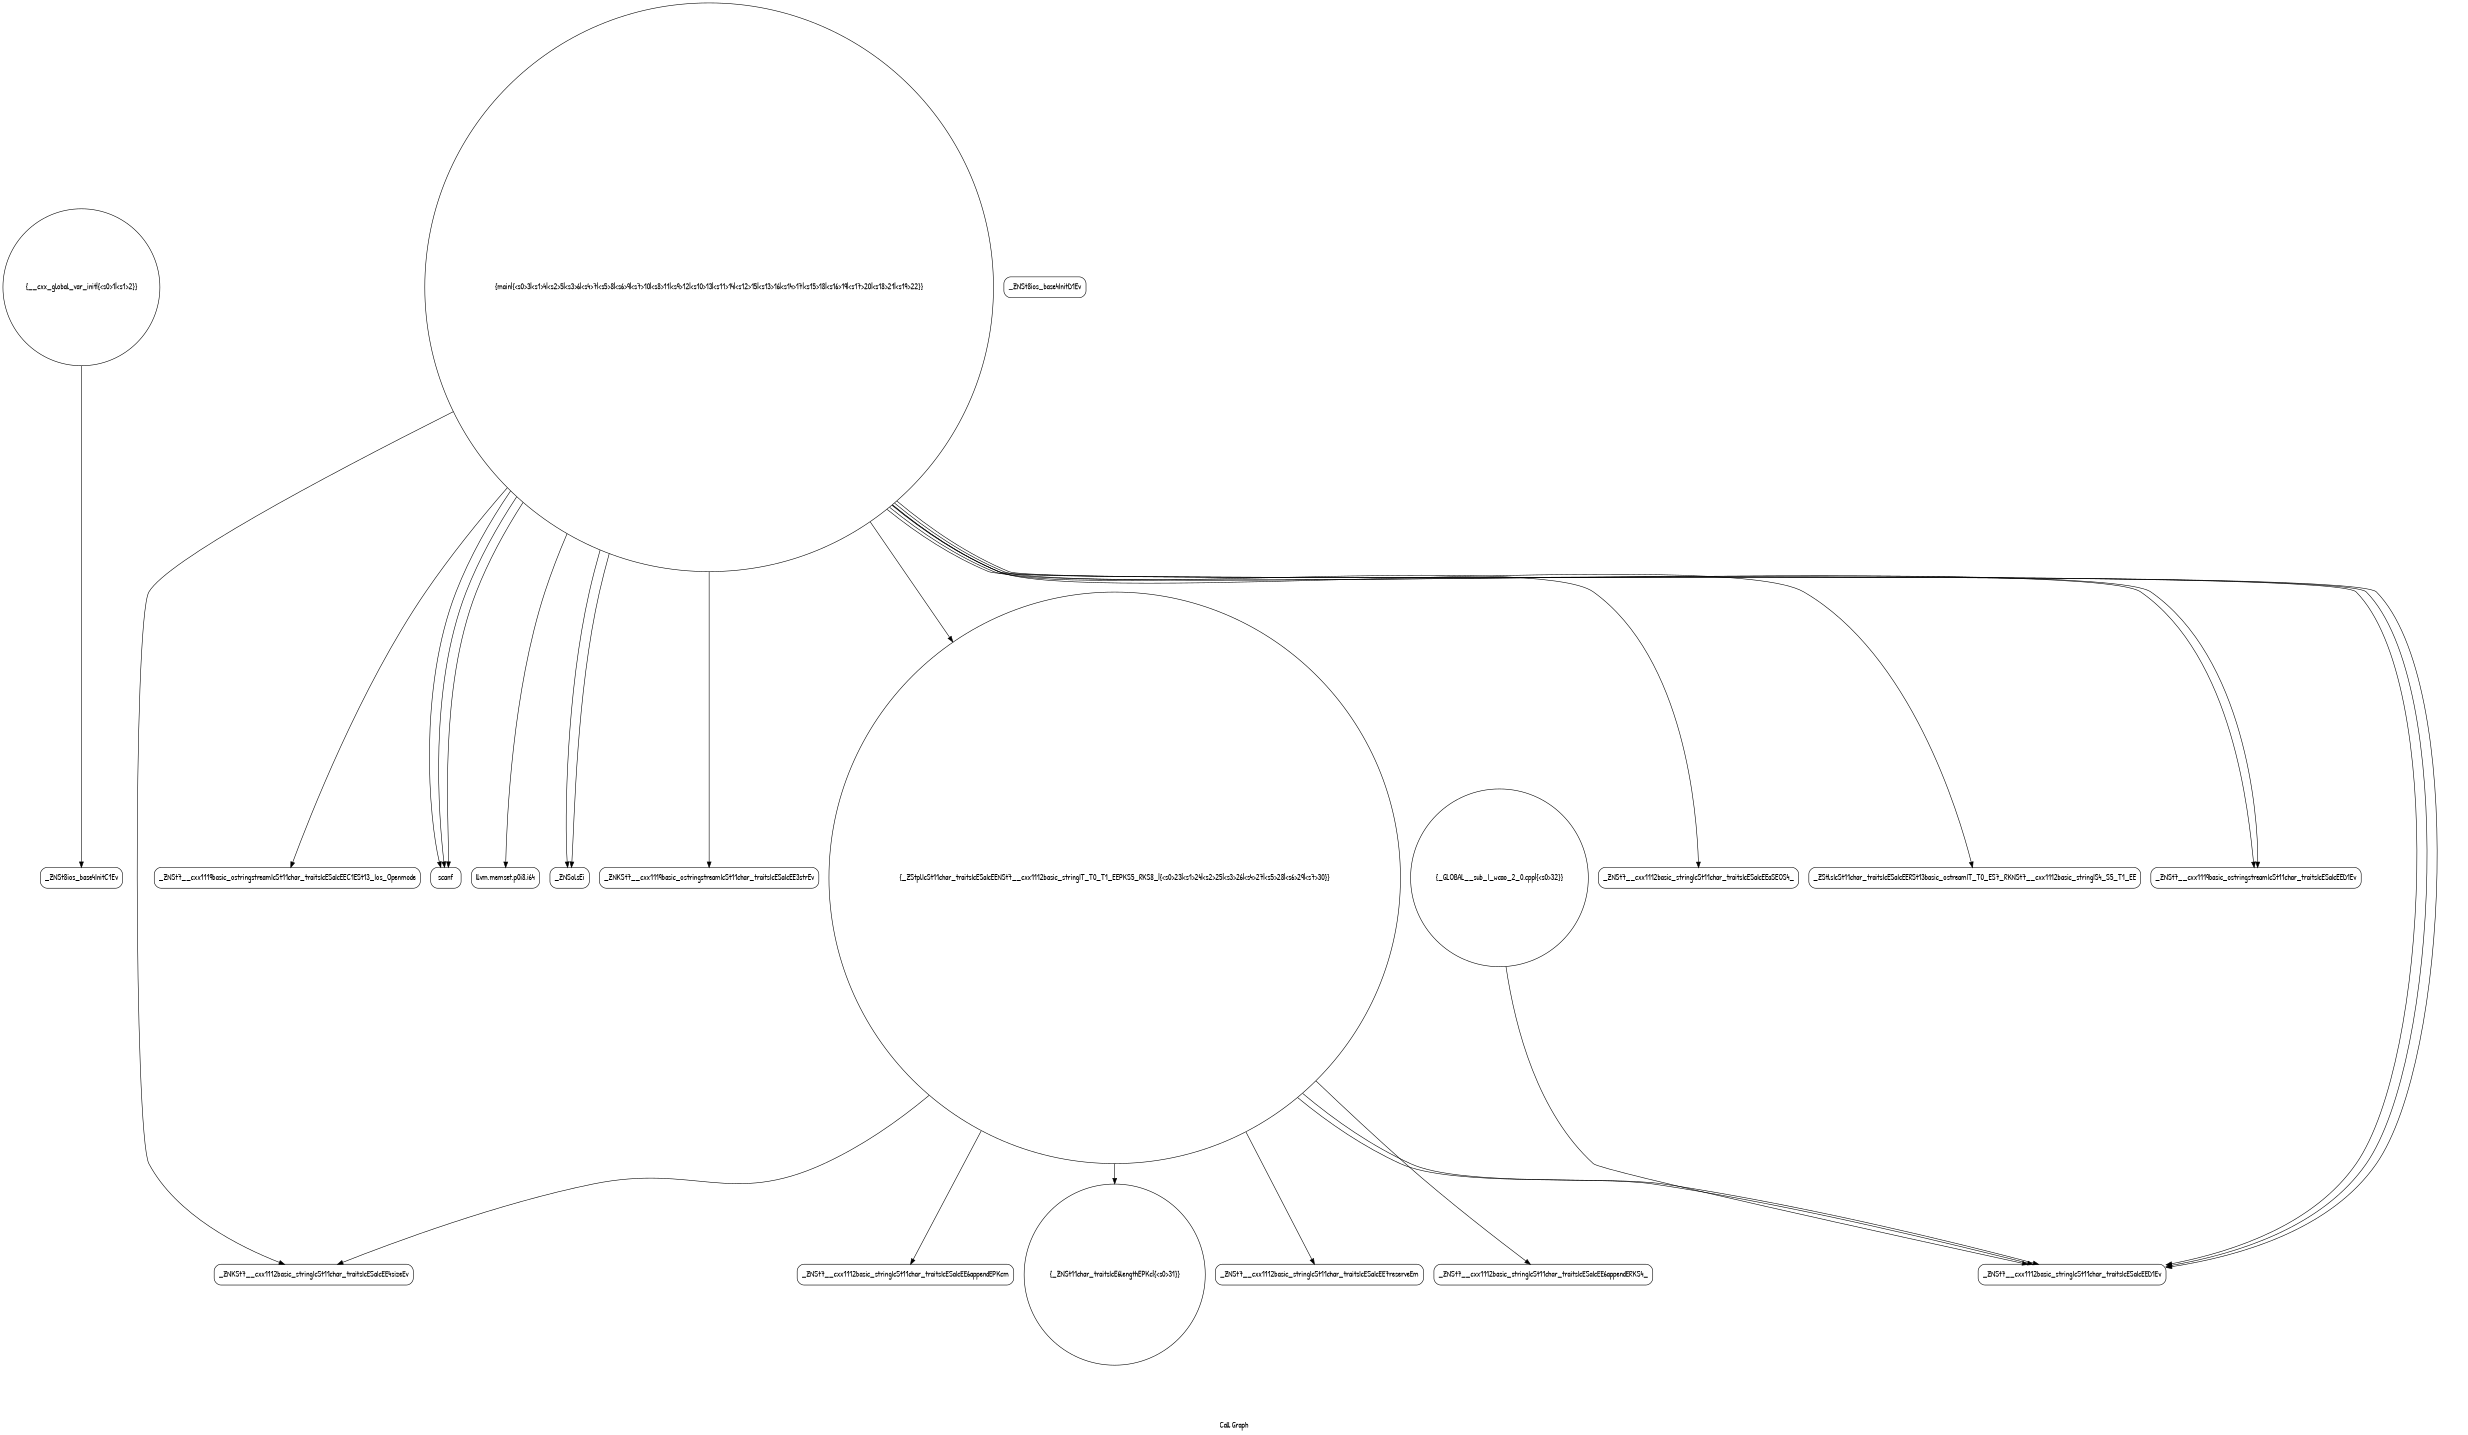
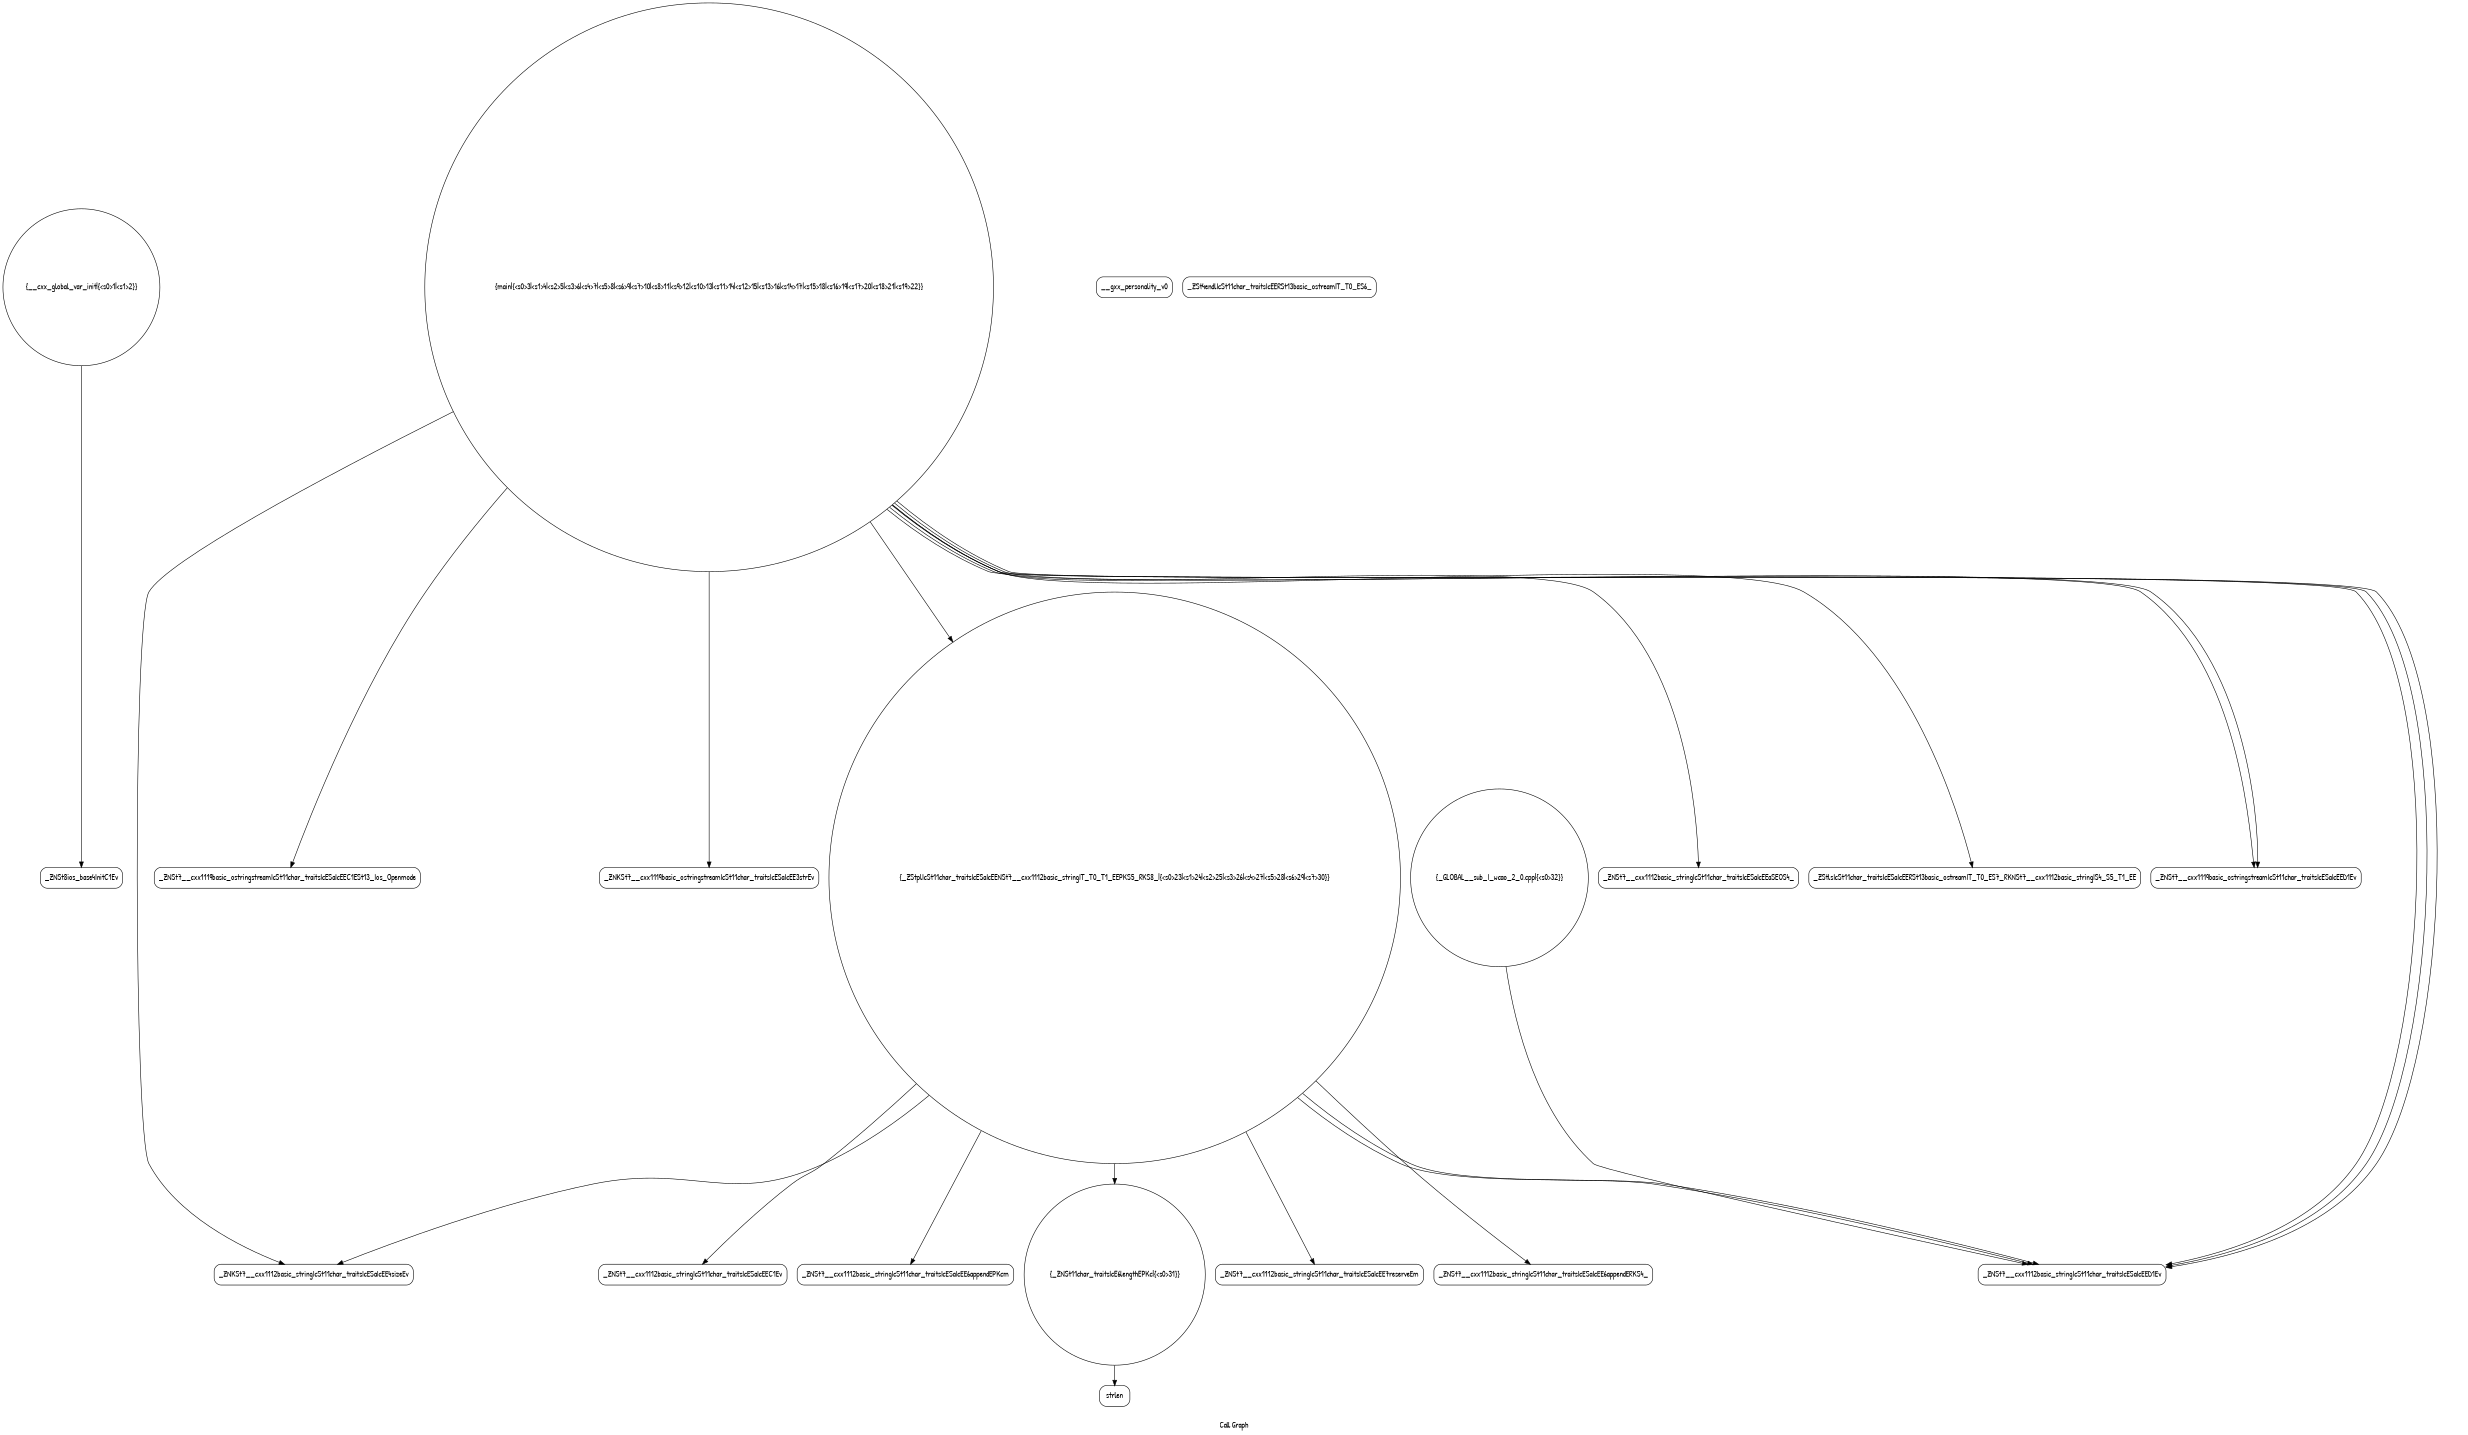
node "_ZNSt8ios_base4InitD1Ev": removed
node "__gxx_personality_v0": added
node "_ZSt4endlIcSt11char_traitsIcEERSt13basic_ostreamIT_T0_ES6_": added
node "scanf": removed
node "llvm.memset.p0i8.i64": removed
node "_ZNSolsEi": removed
node "_ZNSt7__cxx1112basic_stringIcSt11char_traitsIcESaIcEEC1Ev": added
node "strlen": added
